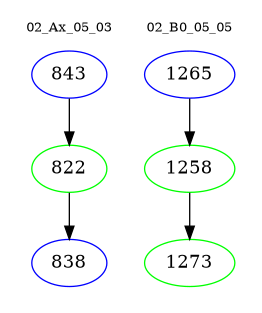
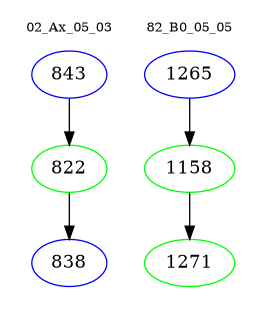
cluster "02_B0_05_05": label "02_B0_05_05" -> "82_B0_05_05"
node "1258": label "1258" -> "1158"
node "1273": label "1273" -> "1271"
